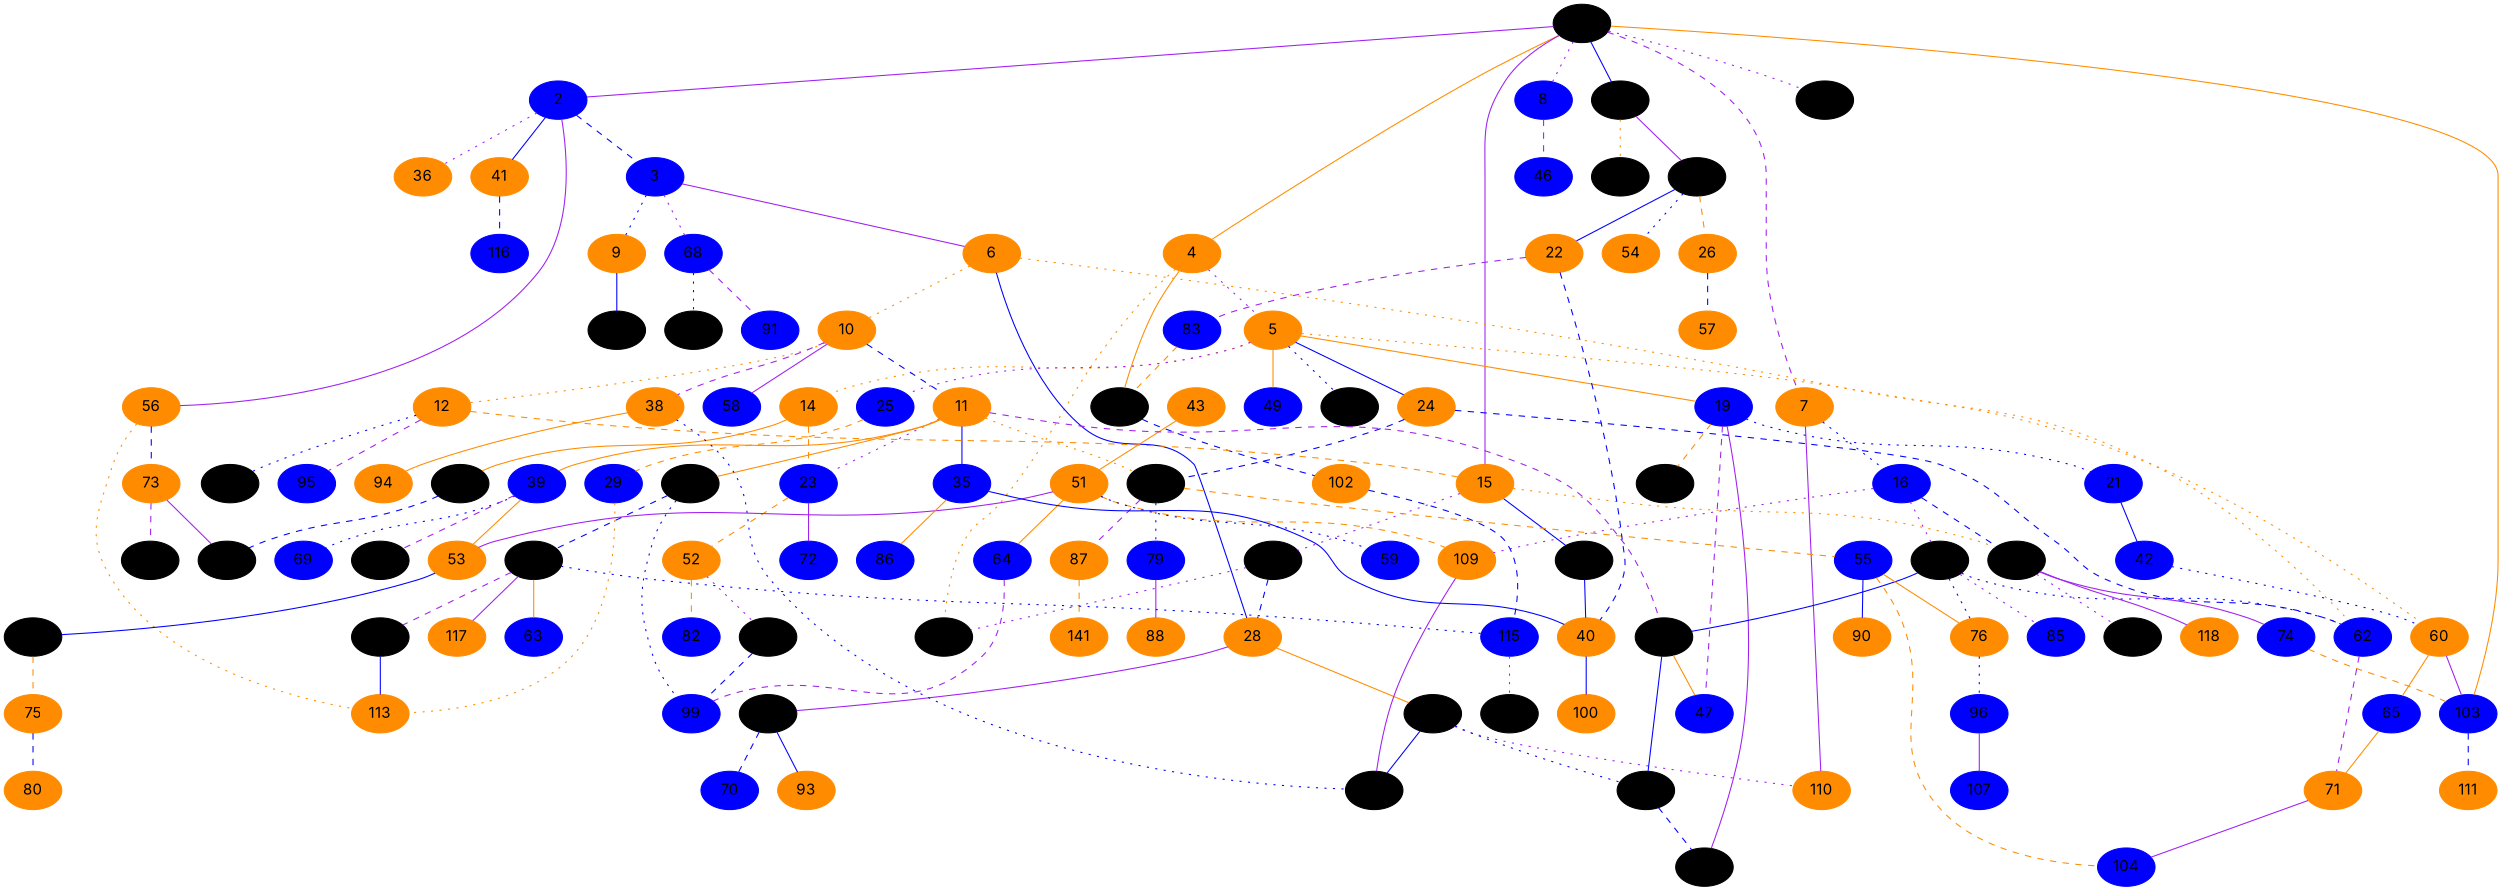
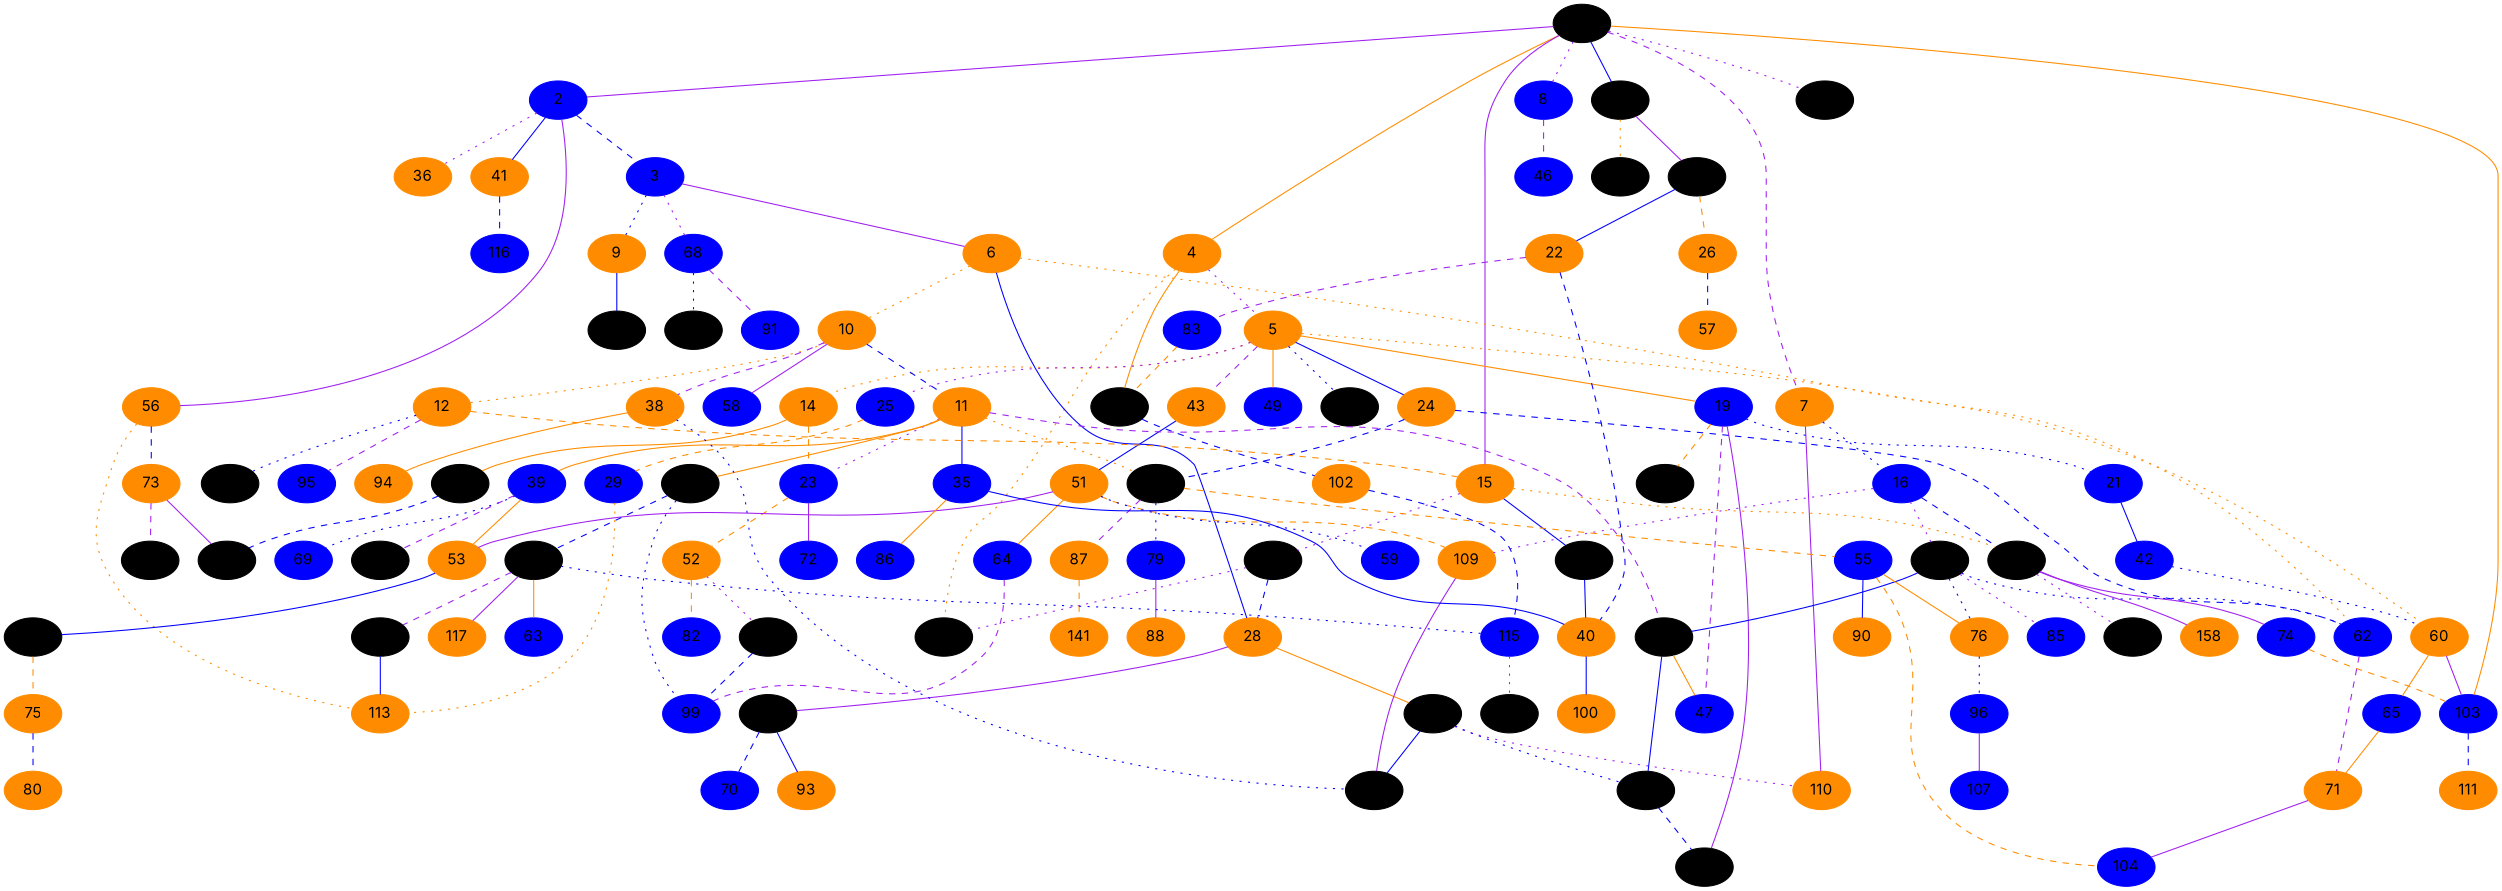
node "54": removed
edge "5" -- "43": added
edge "43" -- "51": color darkorange -> blue
node "118": label "118" -> "158"
